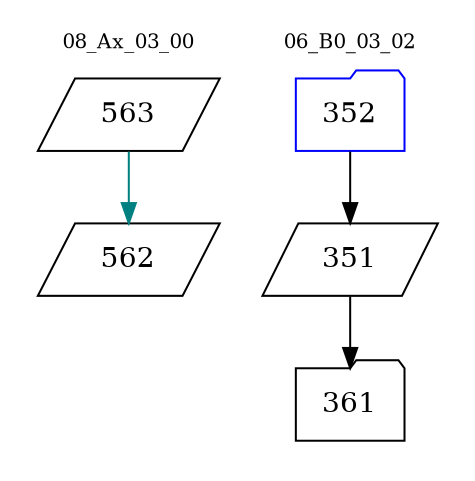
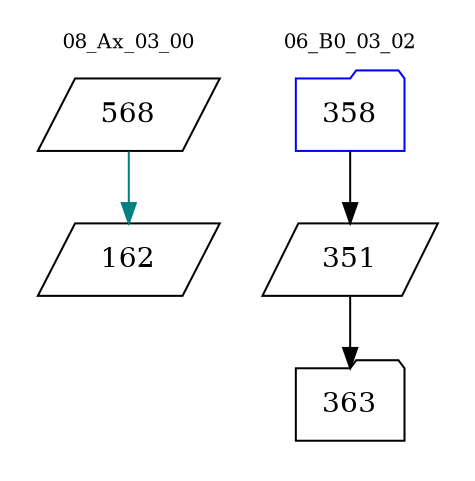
node "563": label "563" -> "568"
node "352": label "352" -> "358"
node "562": label "562" -> "162"
node "361": label "361" -> "363"
